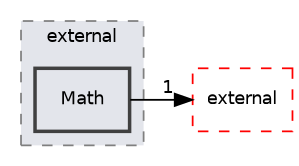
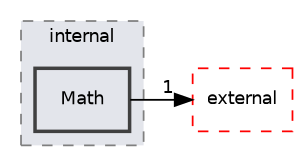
cluster "external": label "external" -> "internal"
